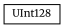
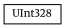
node "UInt128": label "UInt128" -> "UInt328"
